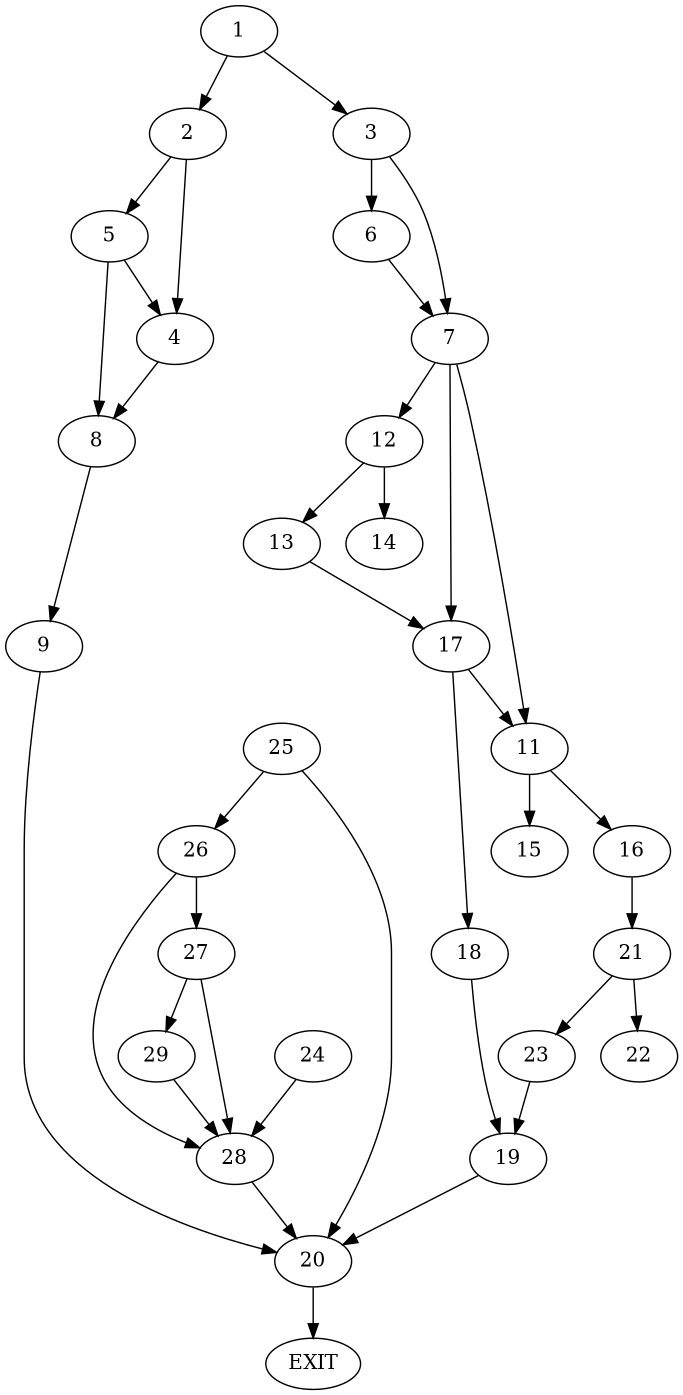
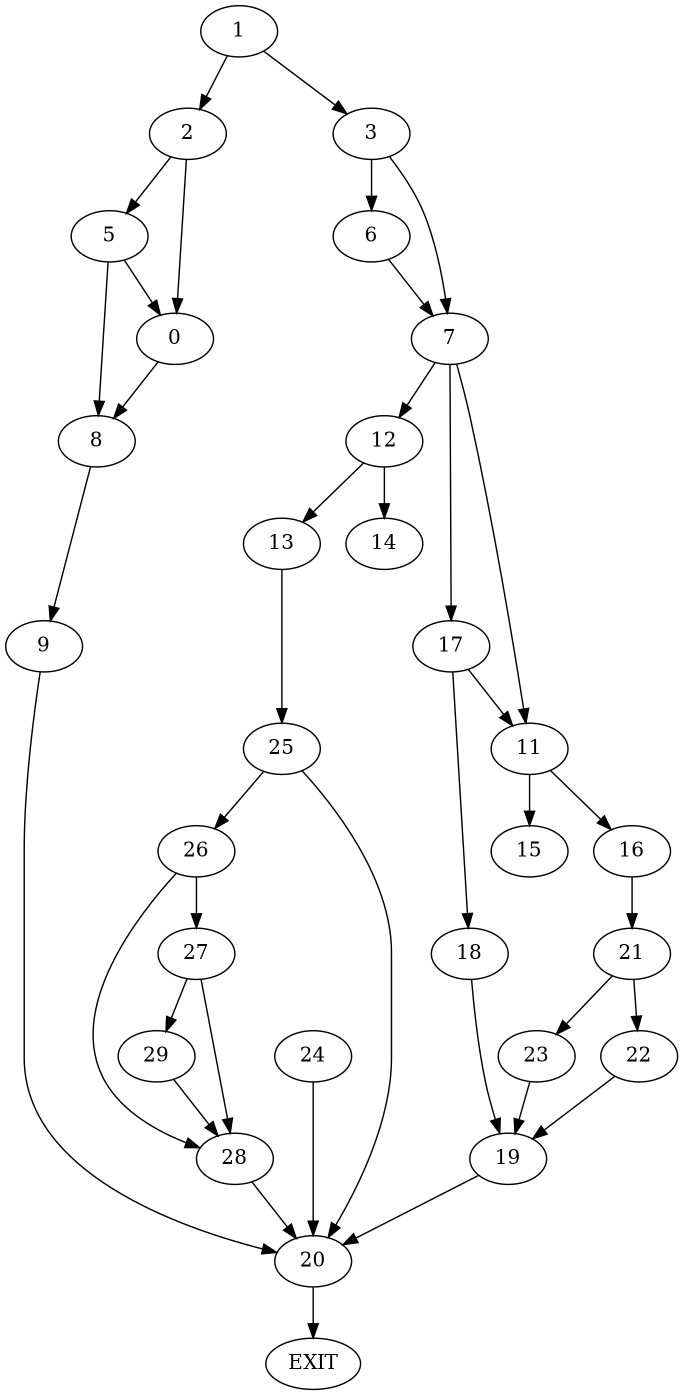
node "4": label "4" -> "0"
edge "13" -> "17": now "13" -> "25"
edge "24" -> "28": now "24" -> "20"
edge "22" -> "19": added
